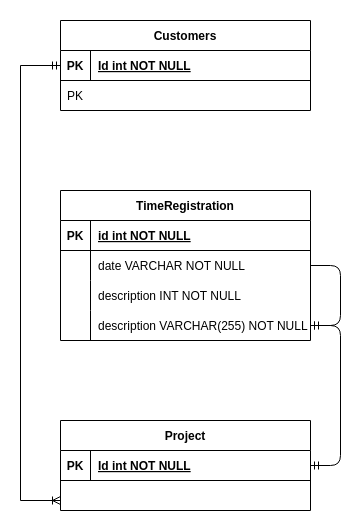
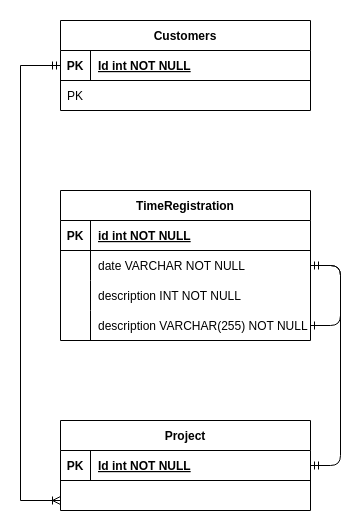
edge "description VARCHAR(255) NOT NULL" -- "Project": now "TimeRegistration" -- "Project"
